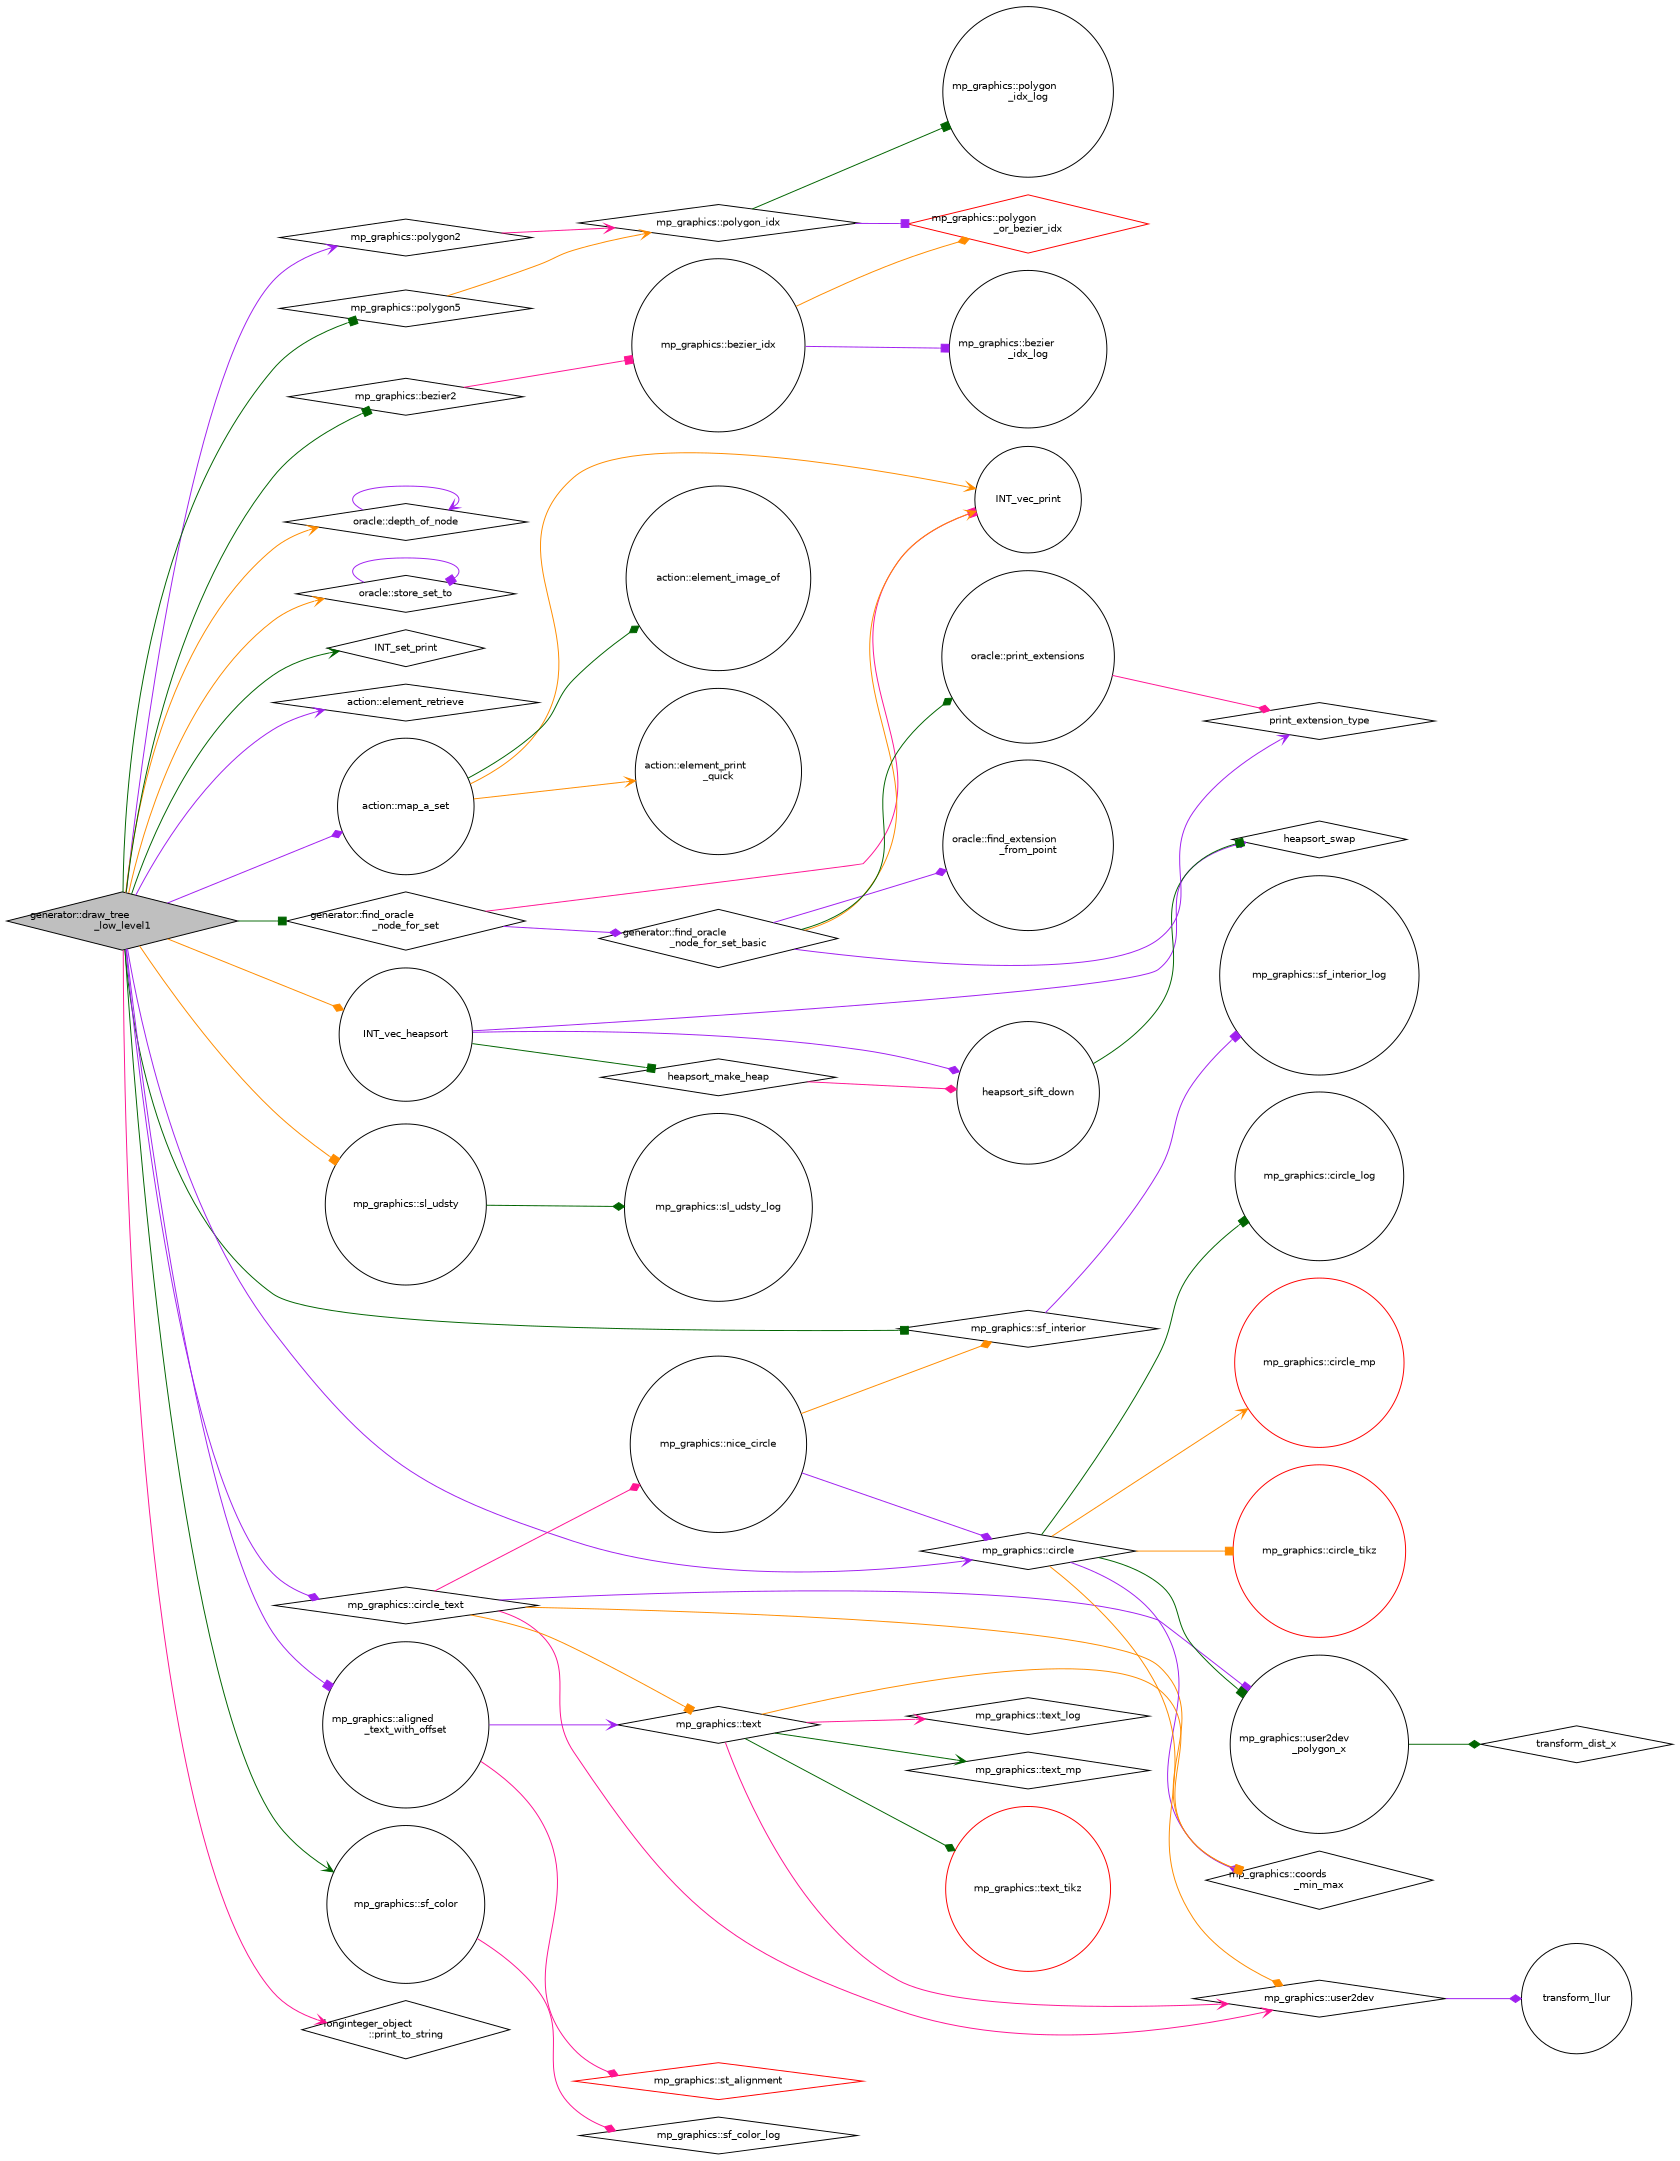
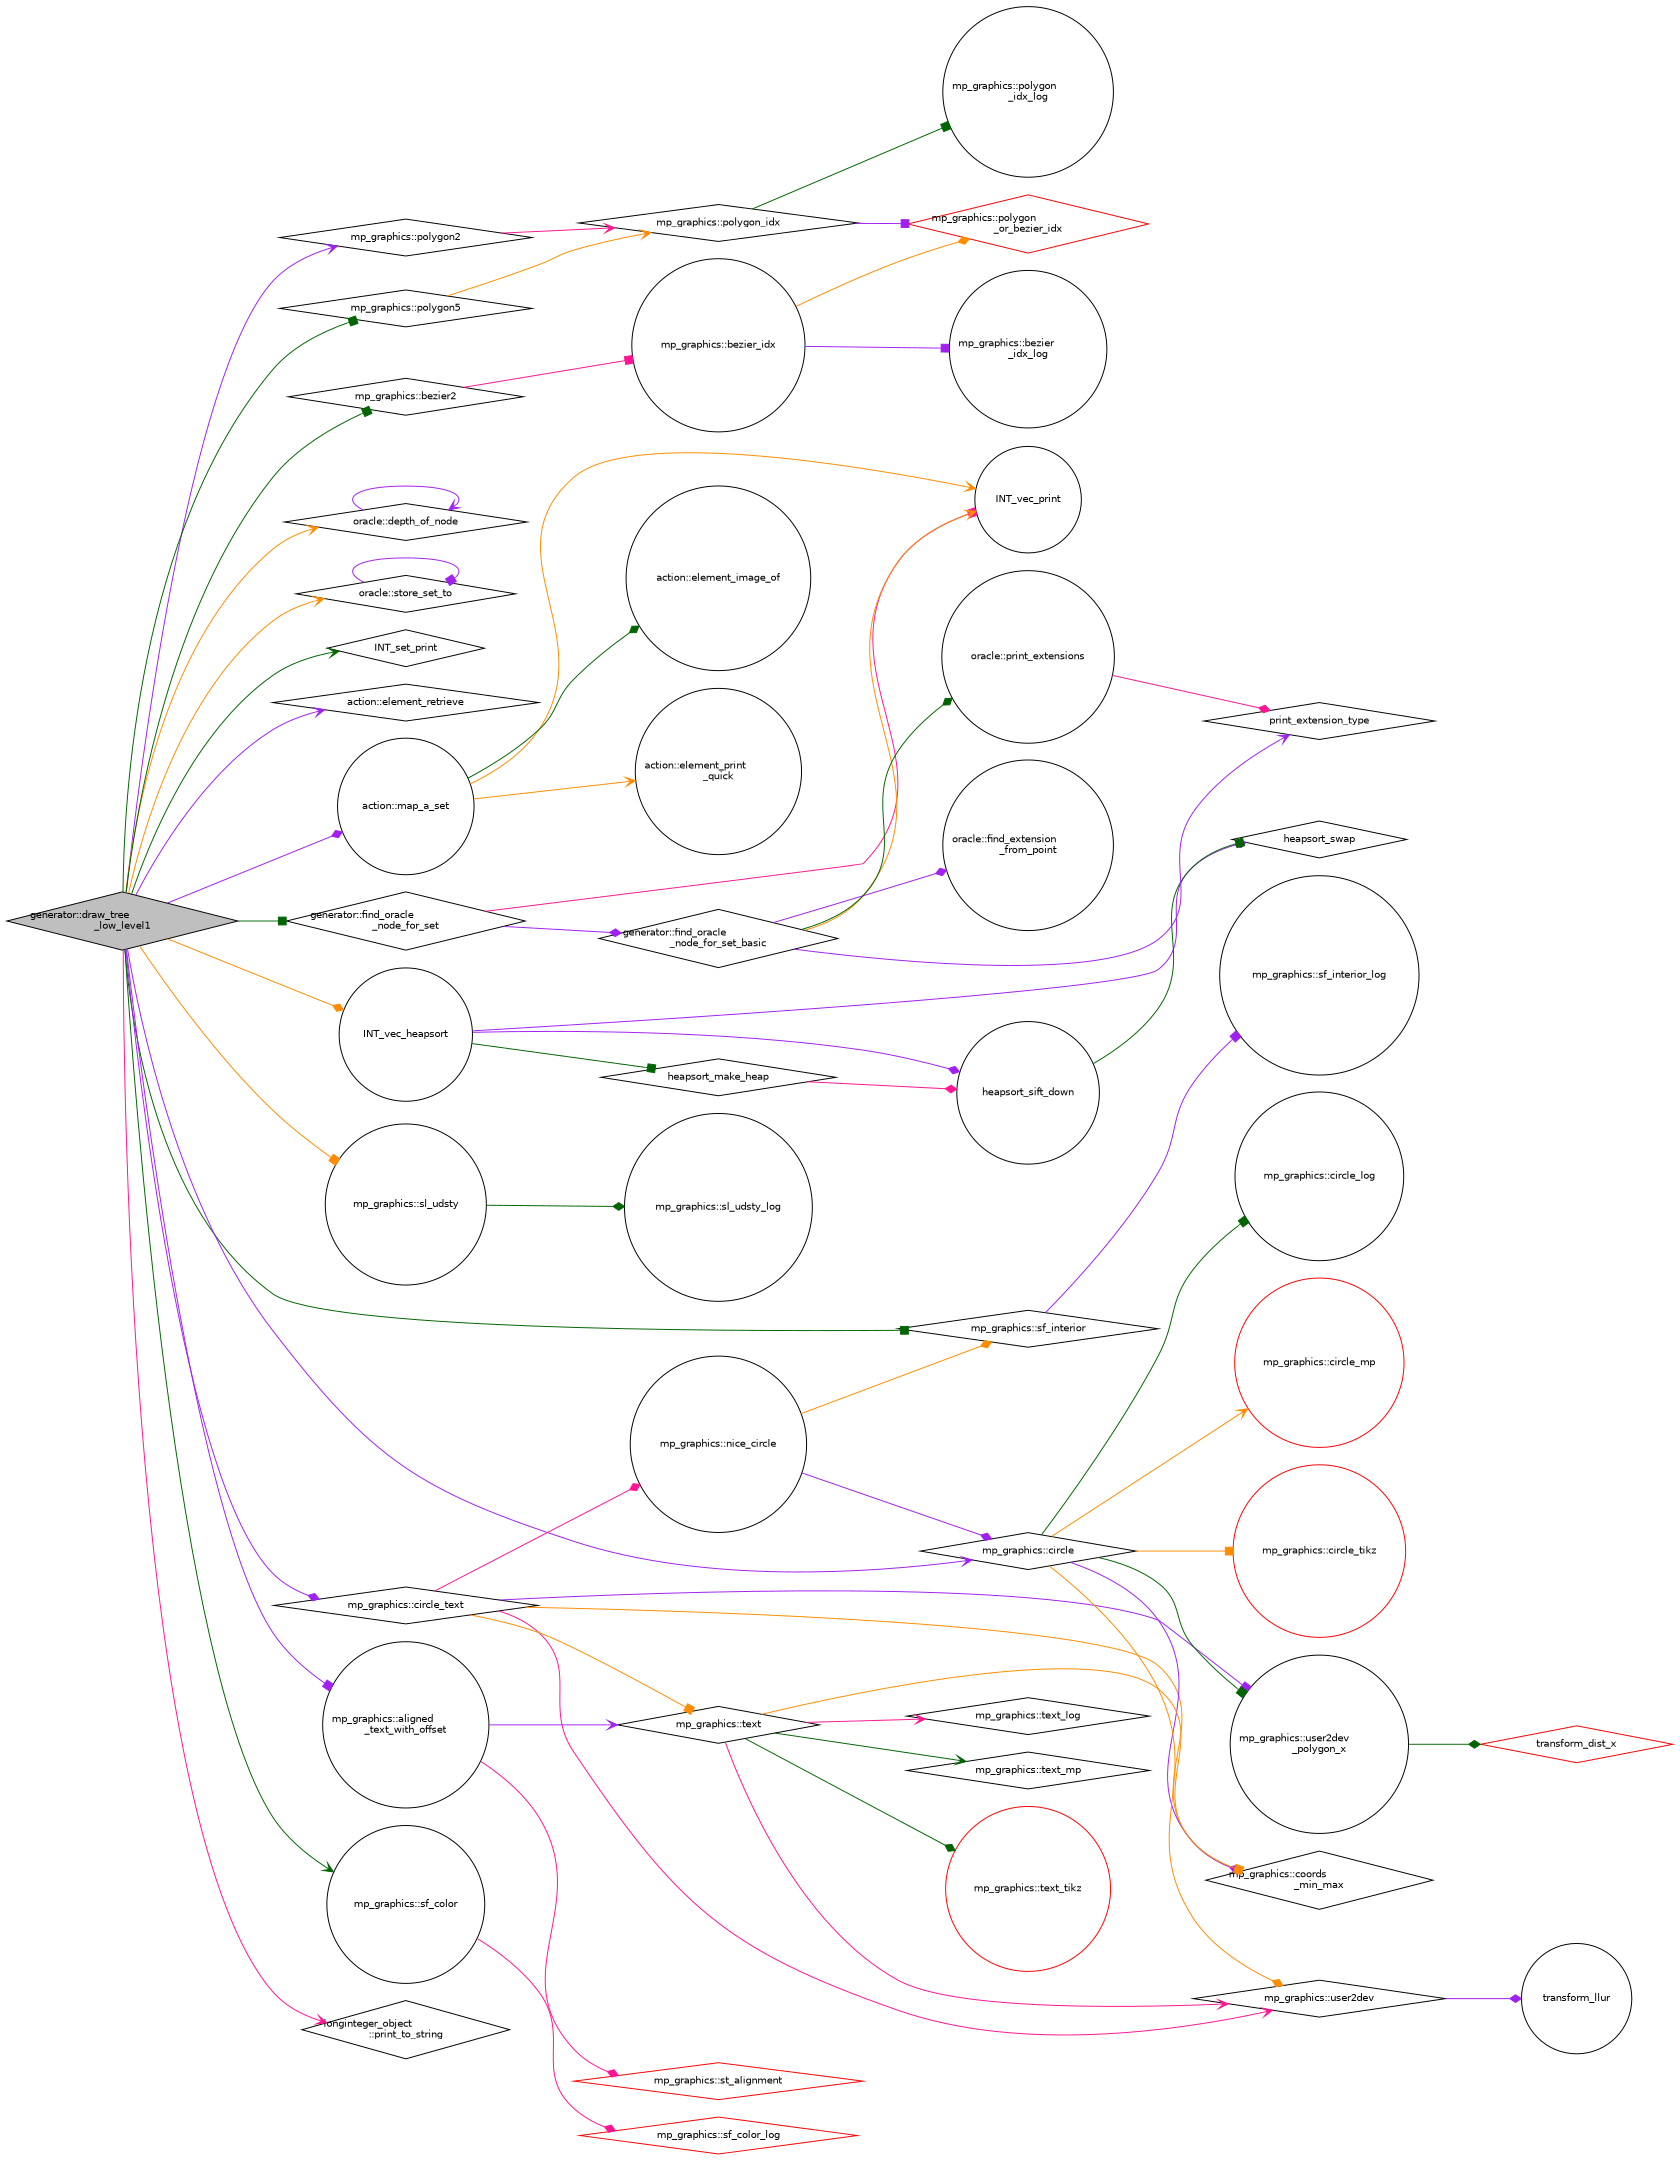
node "transform_dist_x": color black -> red
node "mp_graphics::sf_color_log": color black -> red
